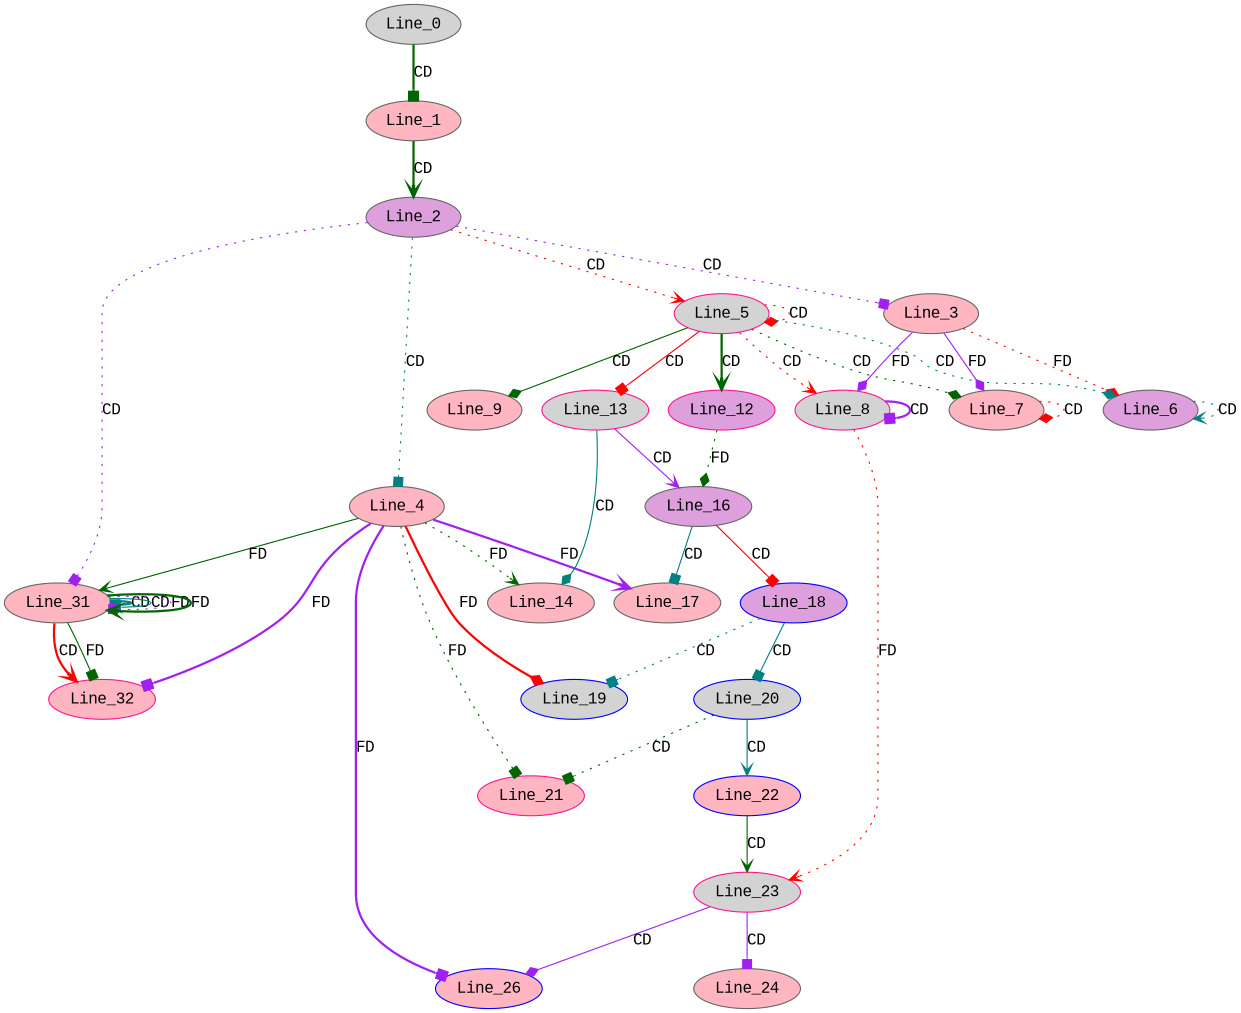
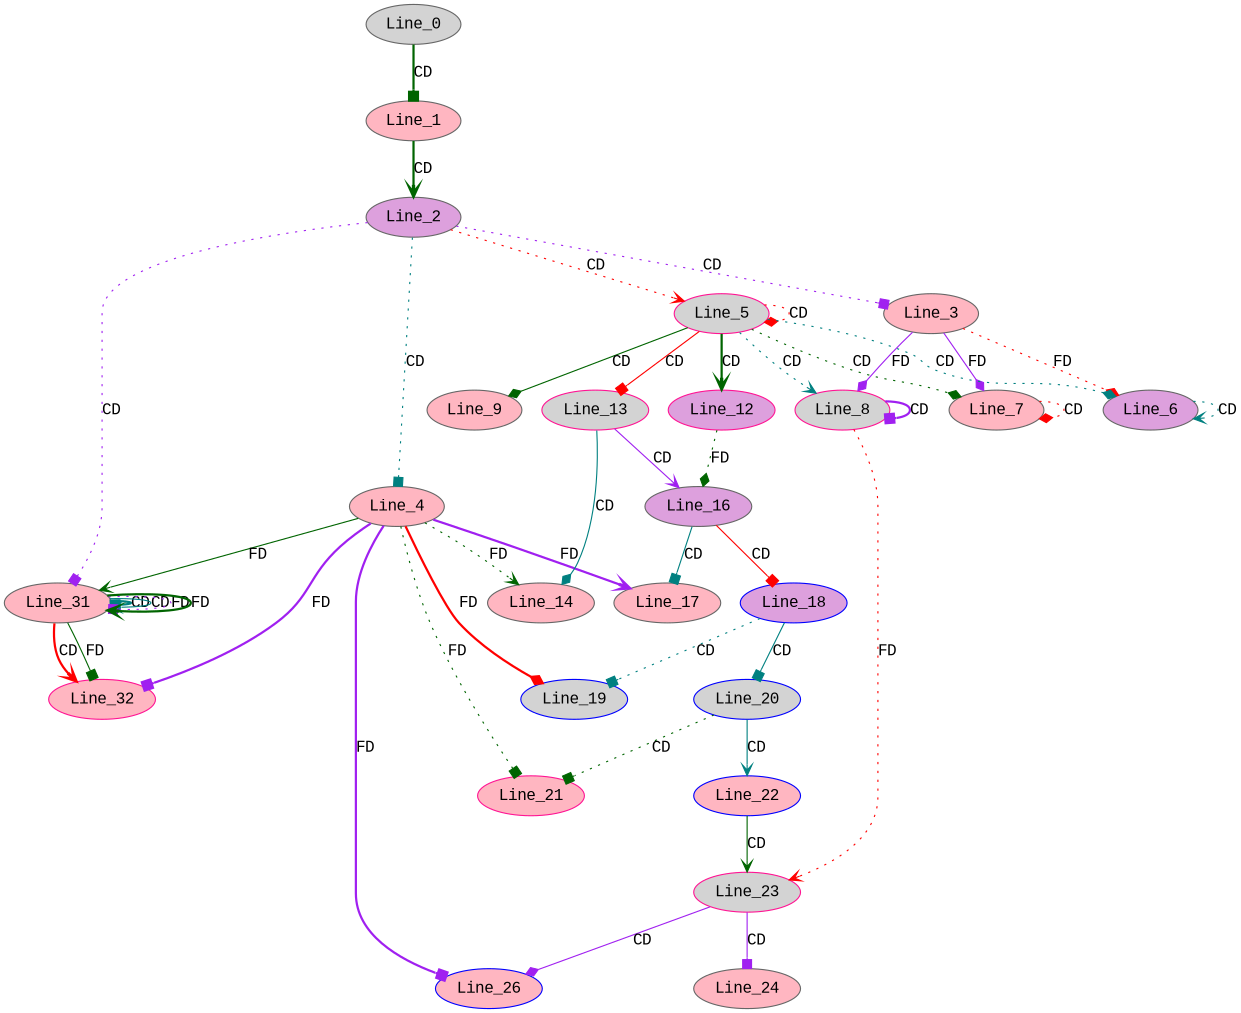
edge "Line_5" -> "Line_8": color red -> teal
